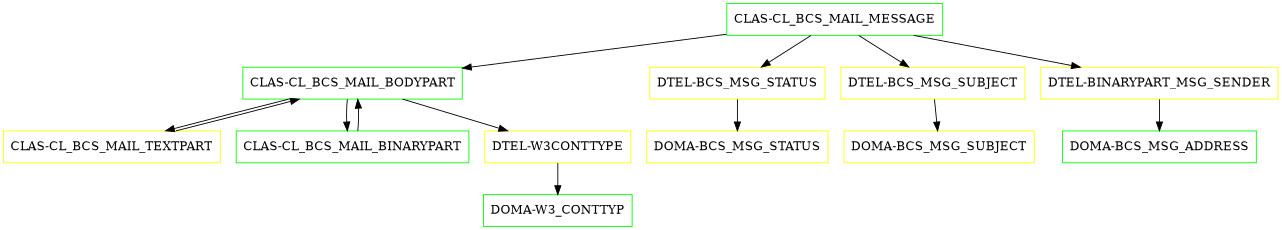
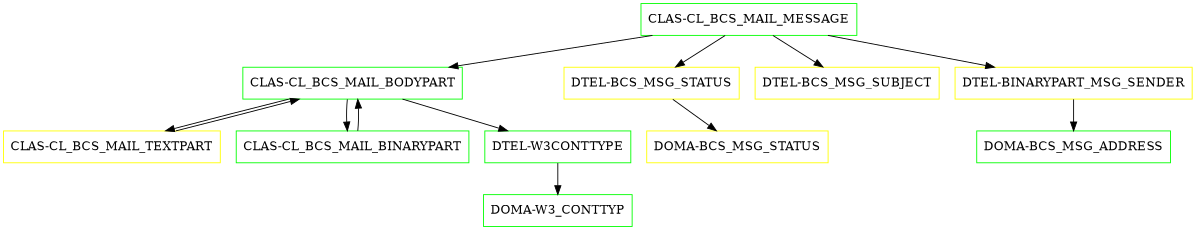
node "DTEL-W3CONTTYPE": color yellow -> green
node "DOMA-BCS_MSG_SUBJECT": removed
